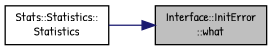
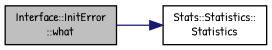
edge "Stats::Statistics:: Statistics" -> "Interface::InitError ::what": reversed
